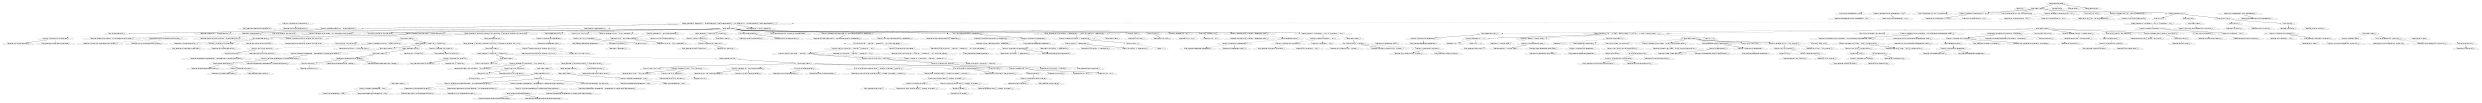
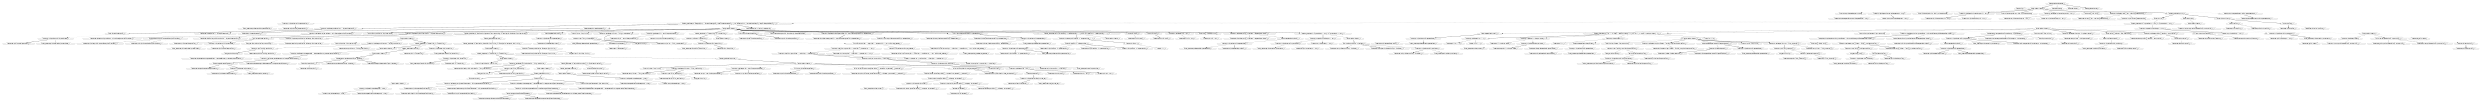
node "(LOCAL,String checksum: java.lang.String)": removed
edge "(IDENTIFIER,fis,fis = new FileInputStream(src))" -> "(IDENTIFIER,src,File src = (File) e.nextElement())": now "(<operator>.assignment,File src = (File) e.nextElement())" -> "(IDENTIFIER,src,File src = (File) e.nextElement())"
